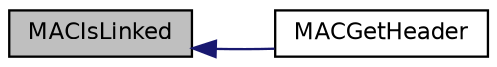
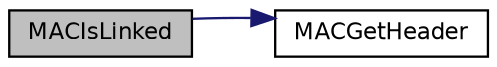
edge "MACGetHeader" -> "MACIsLinked": reversed
